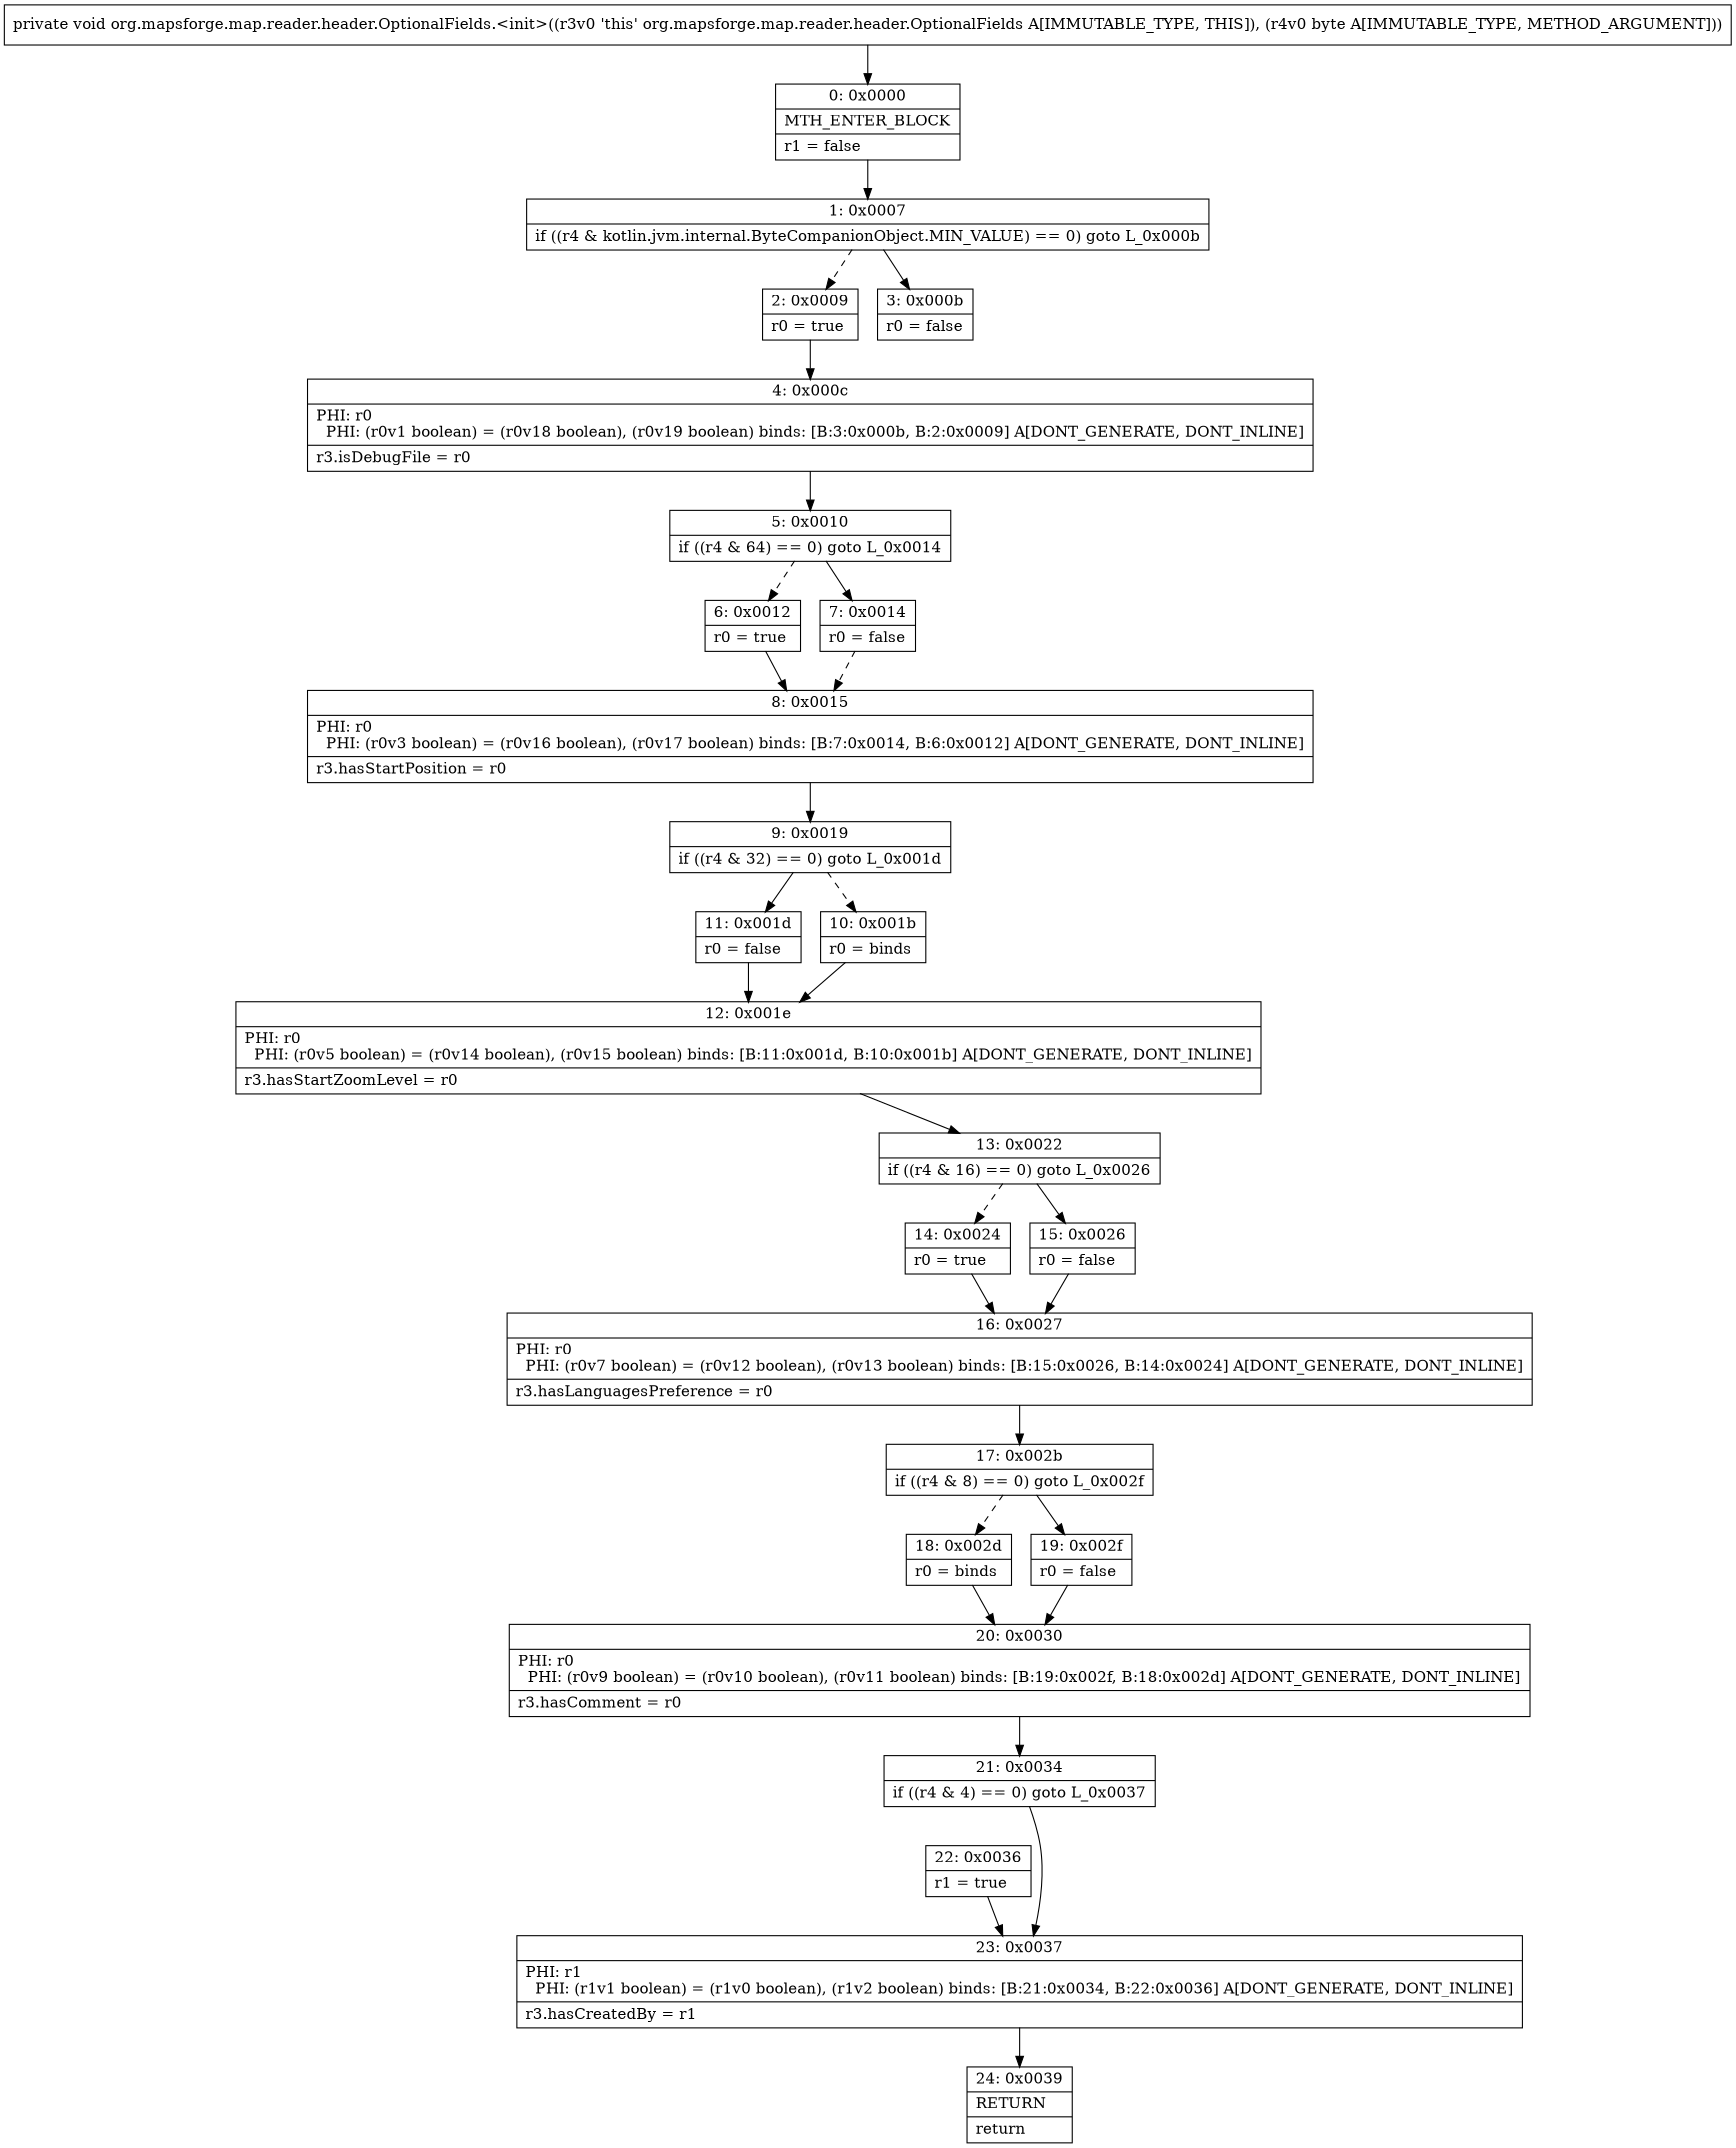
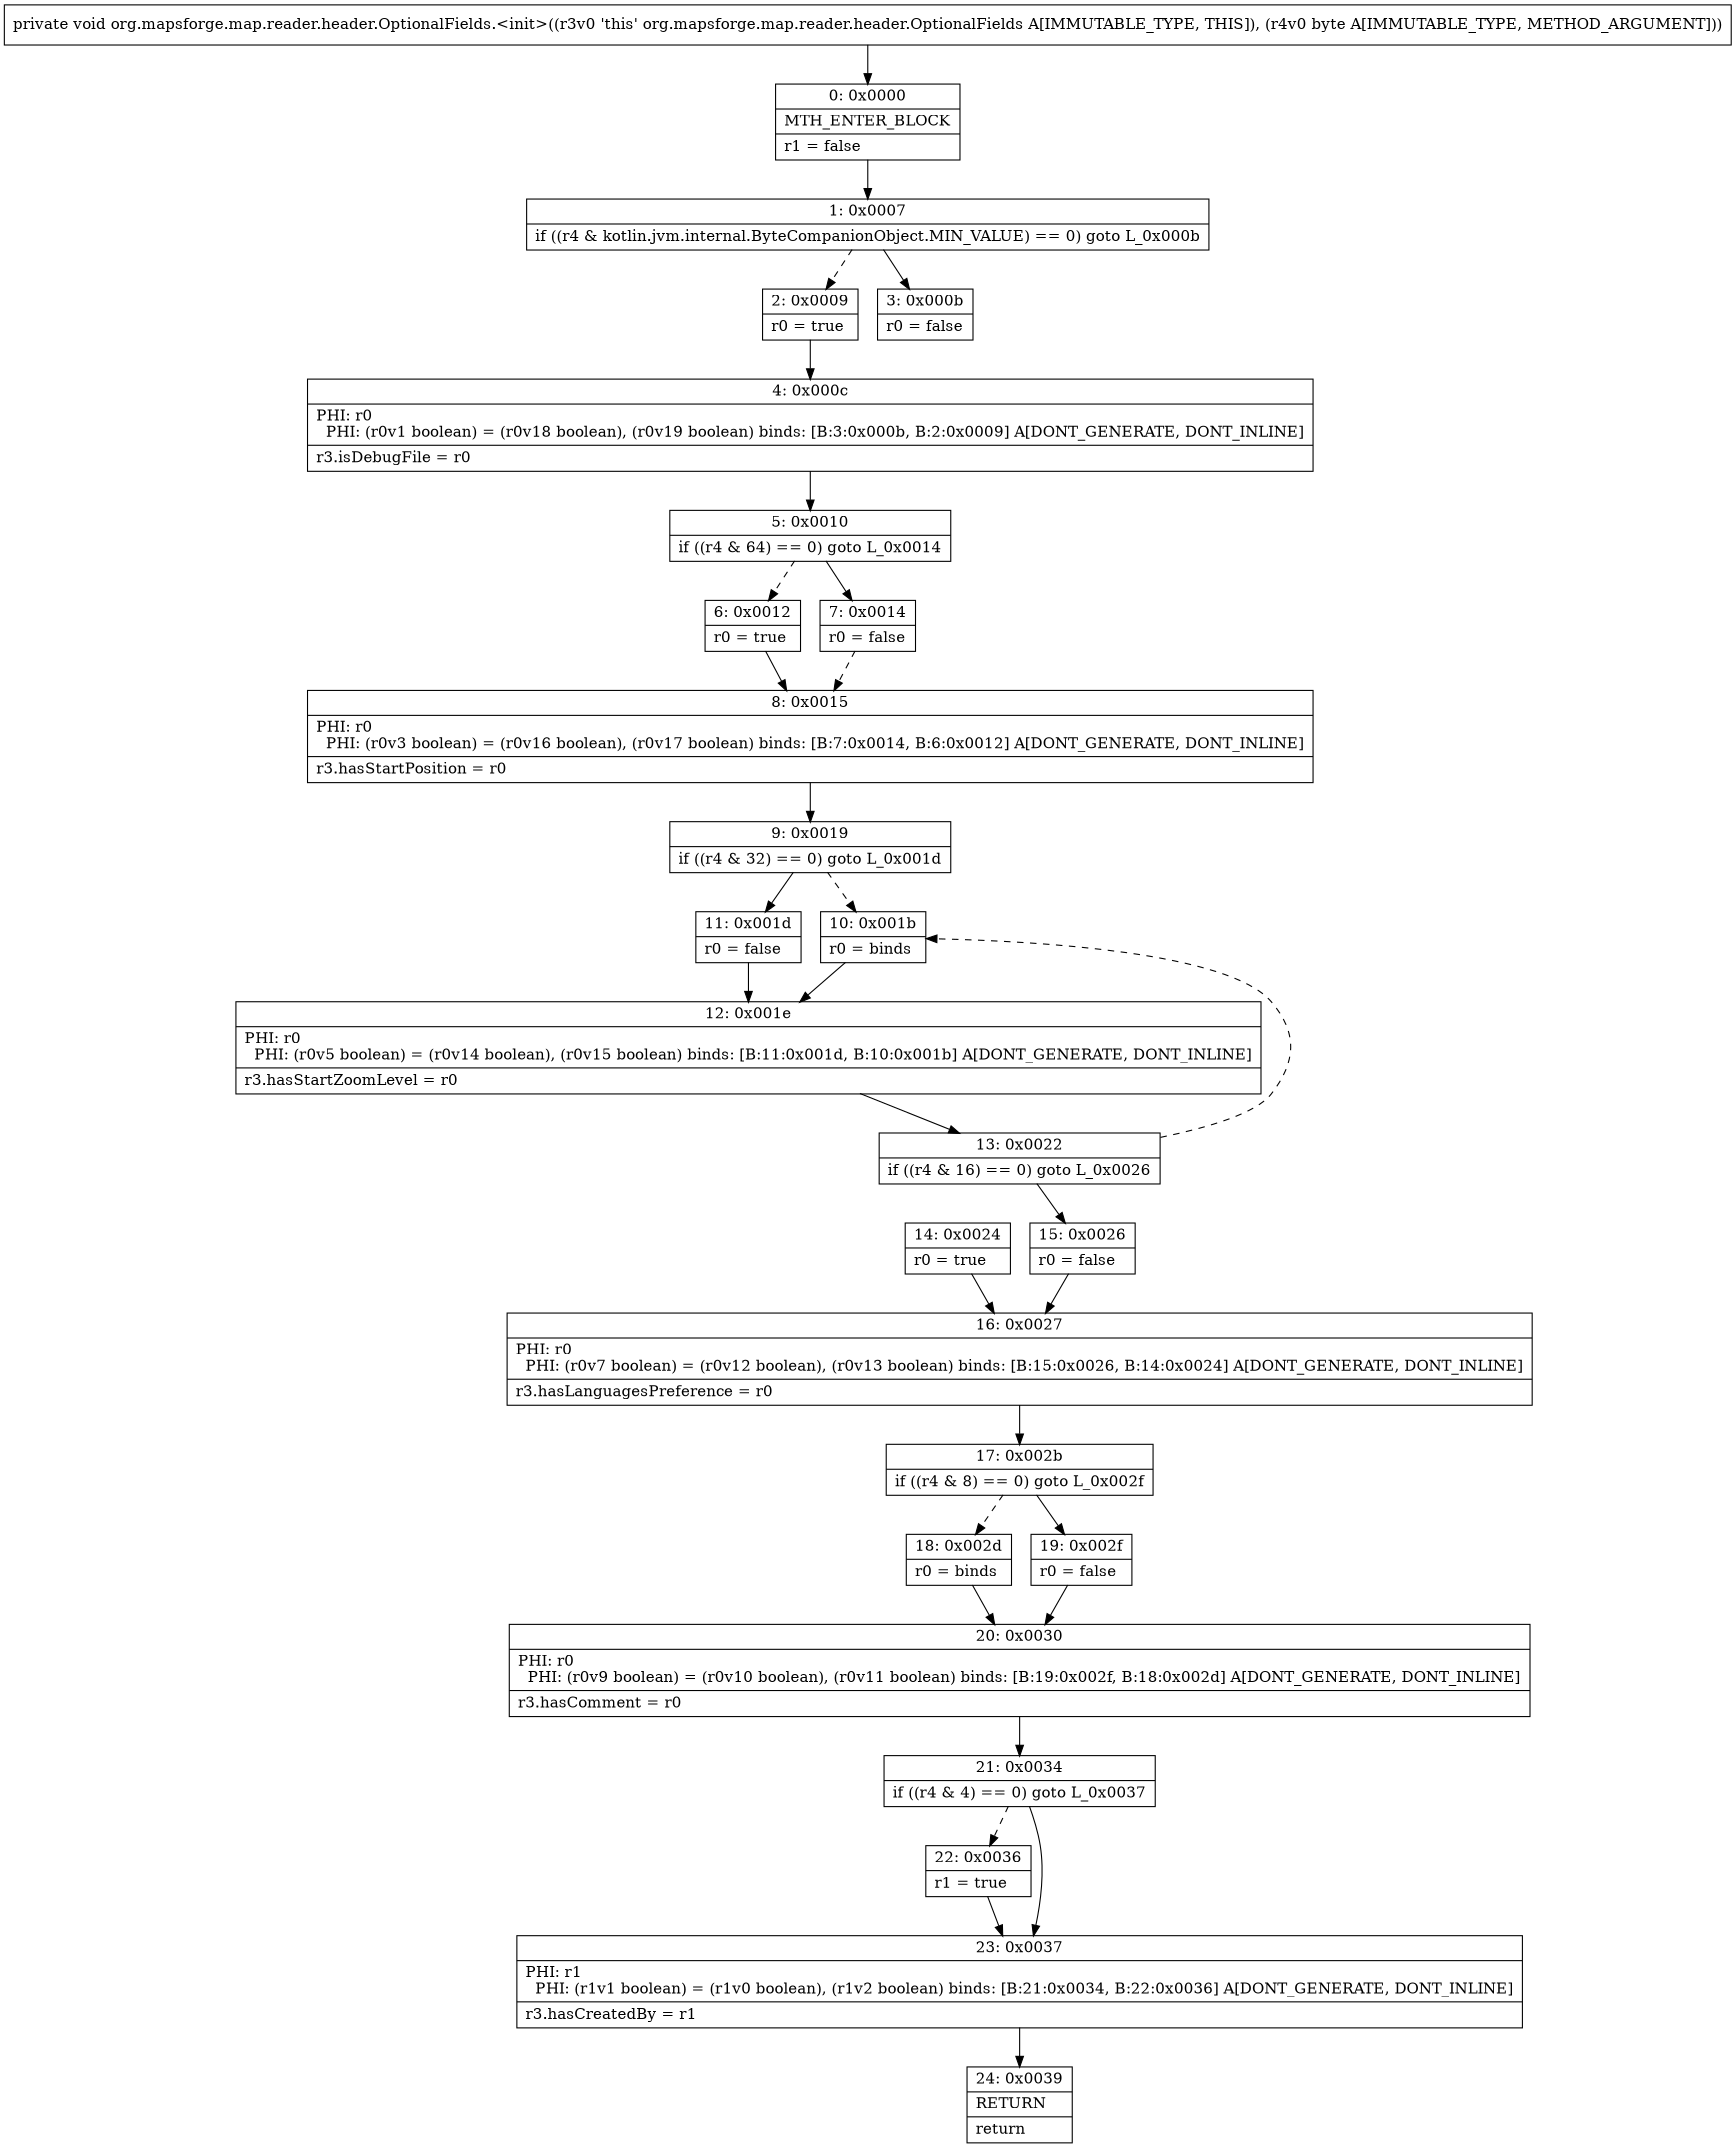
edge "13: 0x0022" -> "14: 0x0024": now "13: 0x0022" -> "10: 0x001b"
edge "21: 0x0034" -> "22: 0x0036": added
